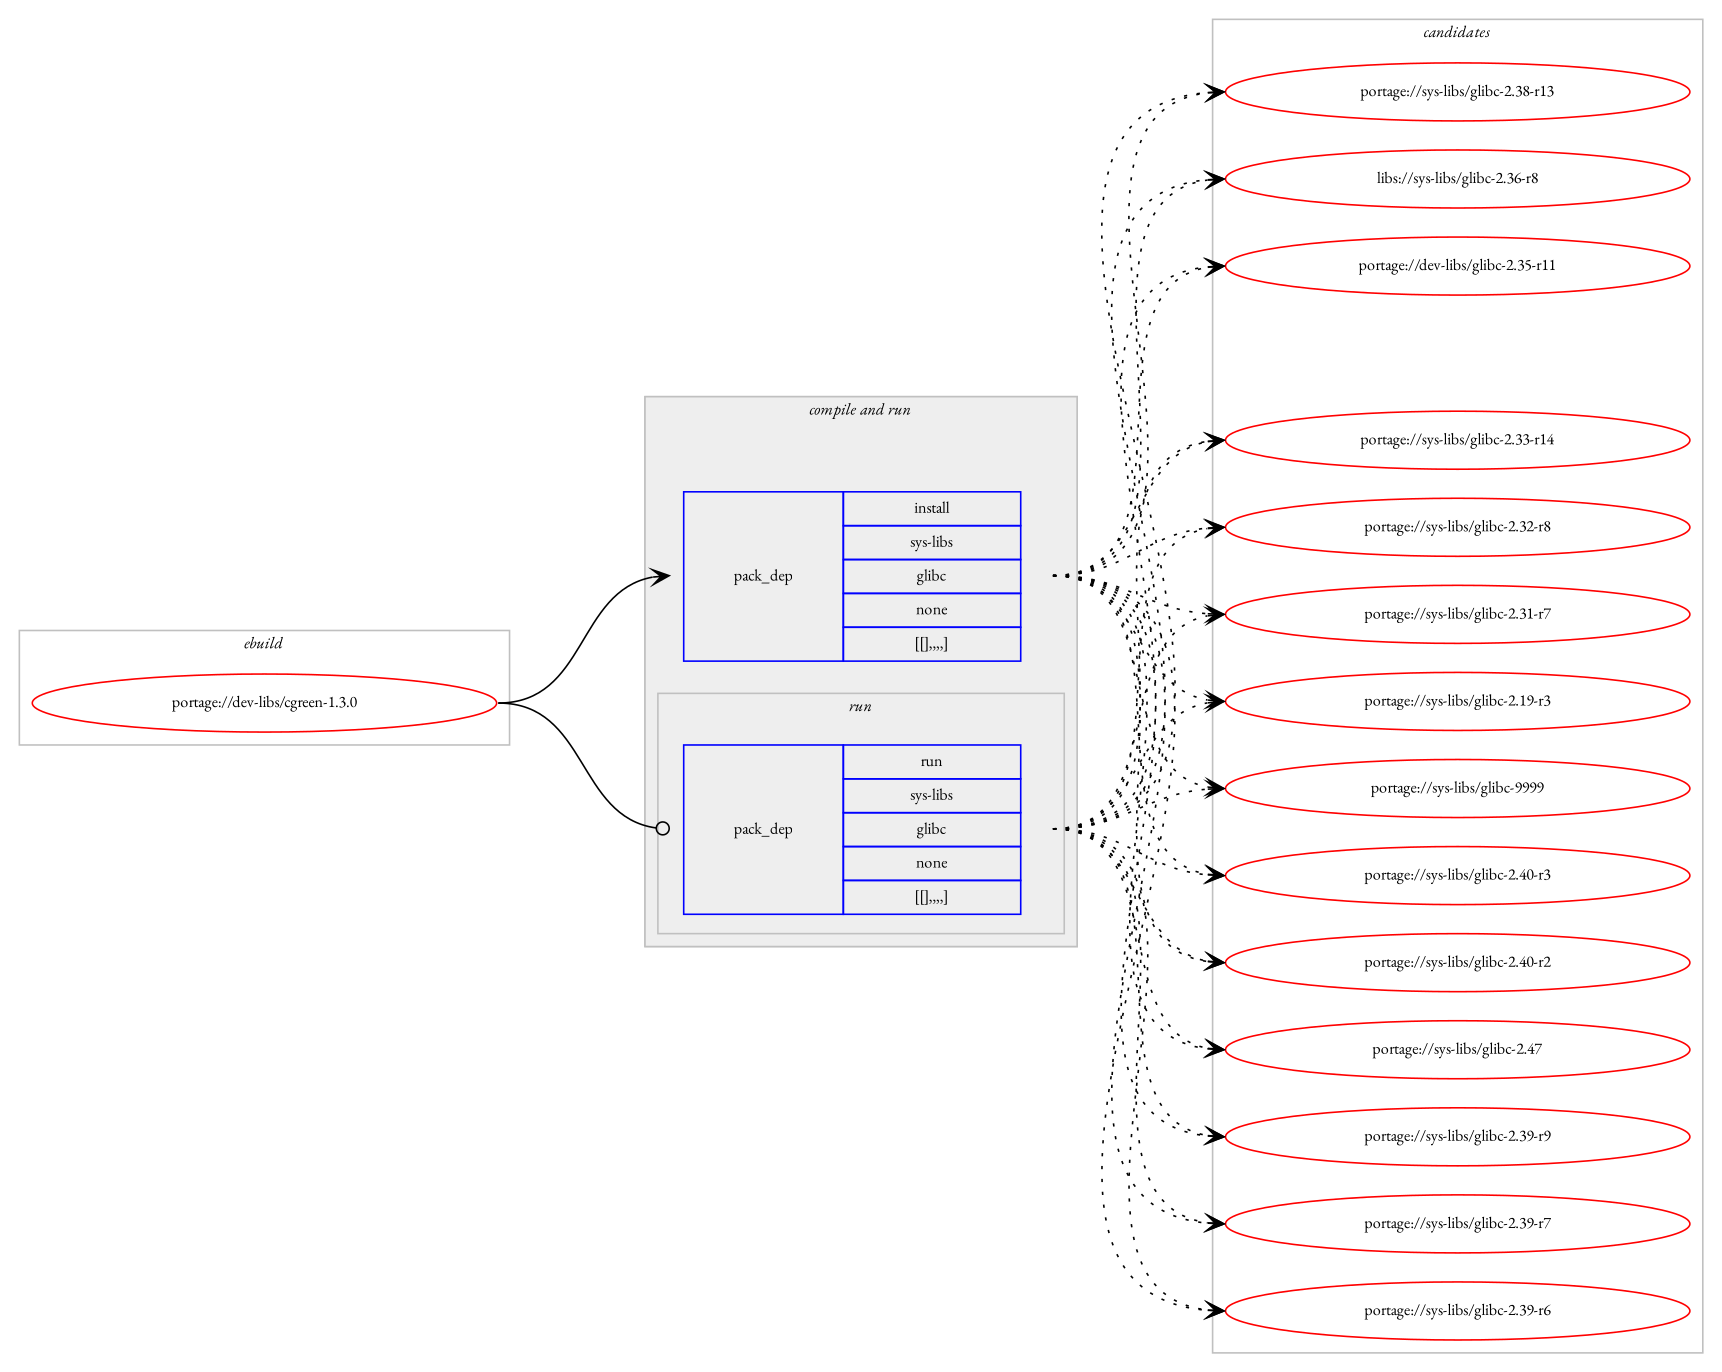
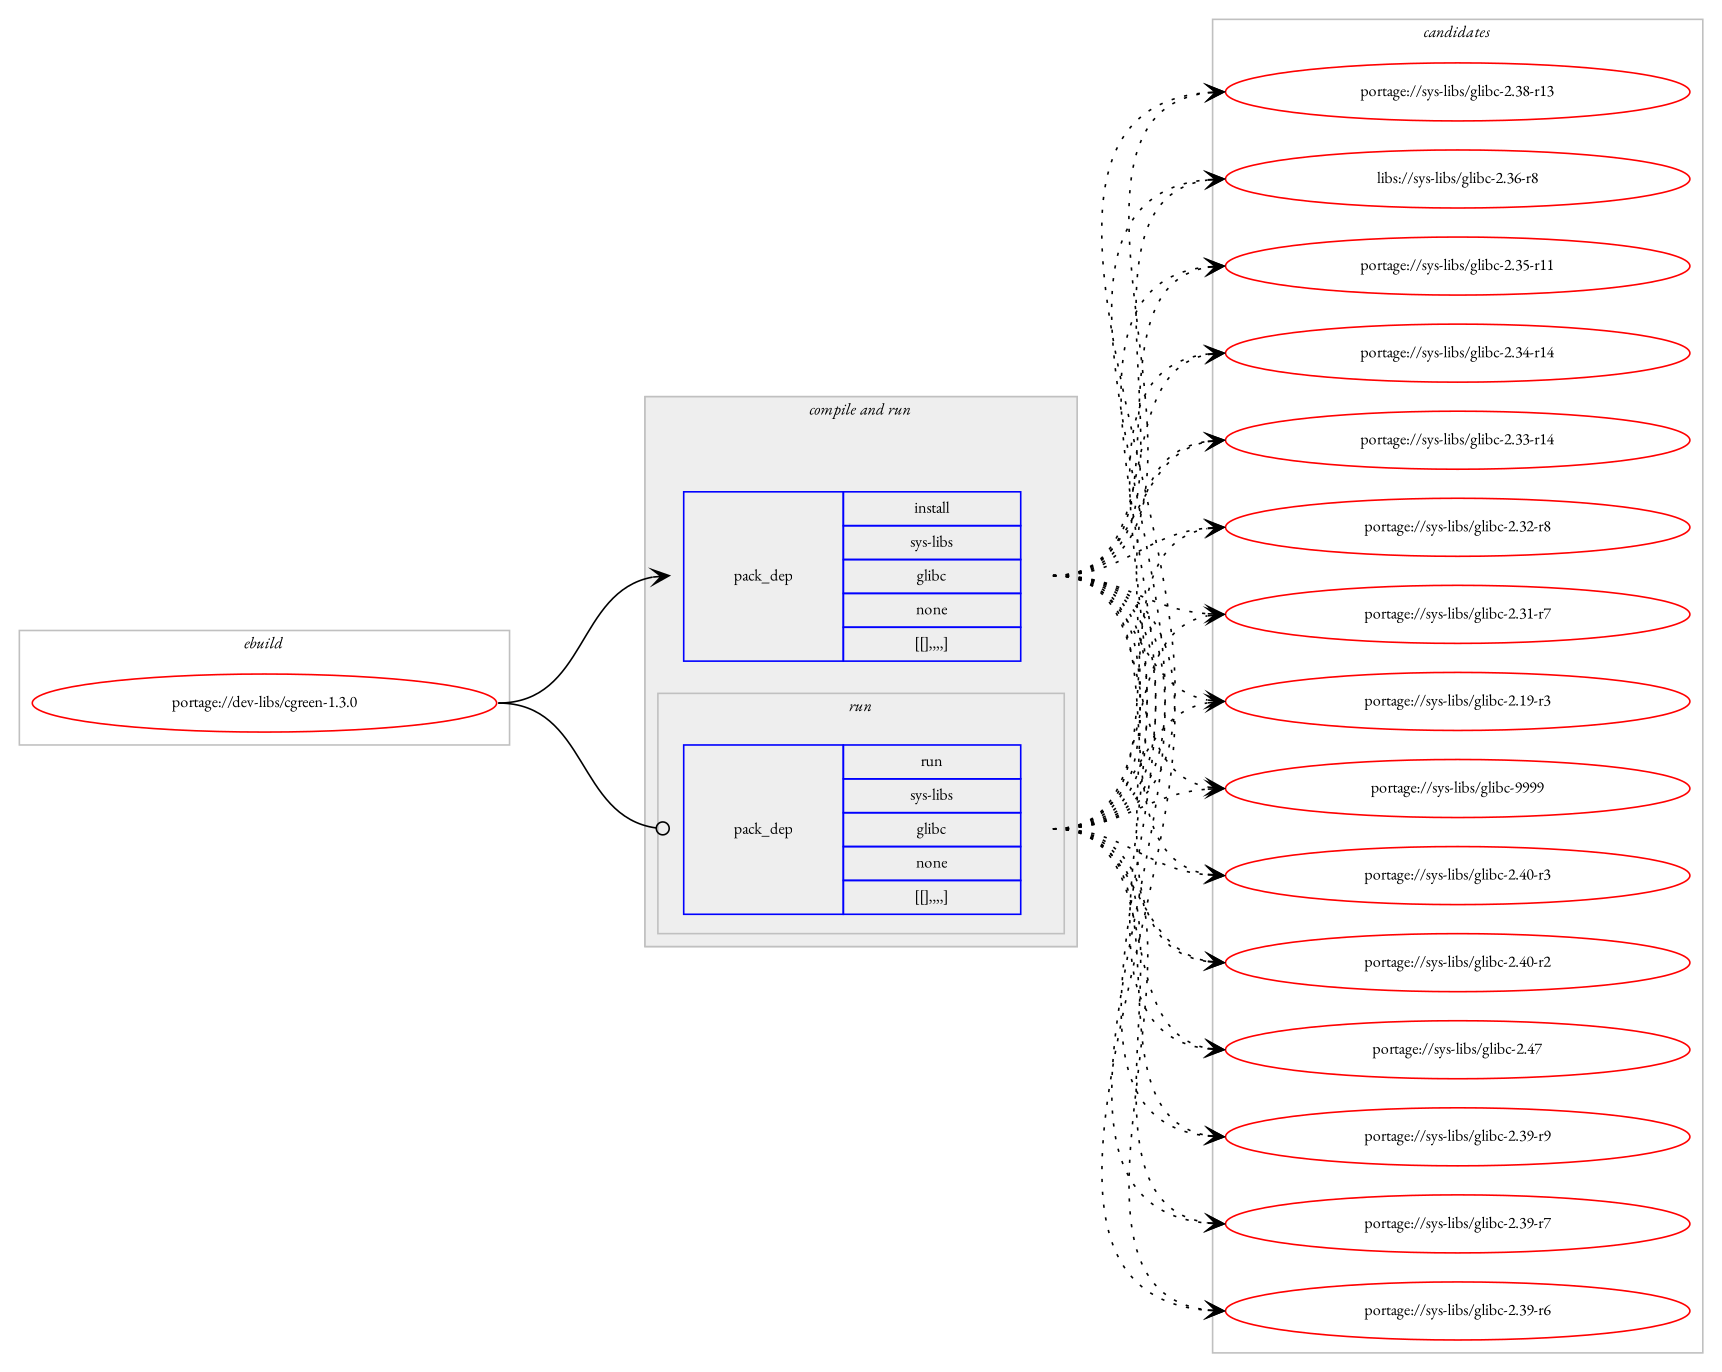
node "portage://dev-libs/glibc-2.35-r11": label "portage://dev-libs/glibc-2.35-r11" -> "portage://sys-libs/glibc-2.35-r11"
node "portage://sys-libs/glibc-2.34-r14": added
